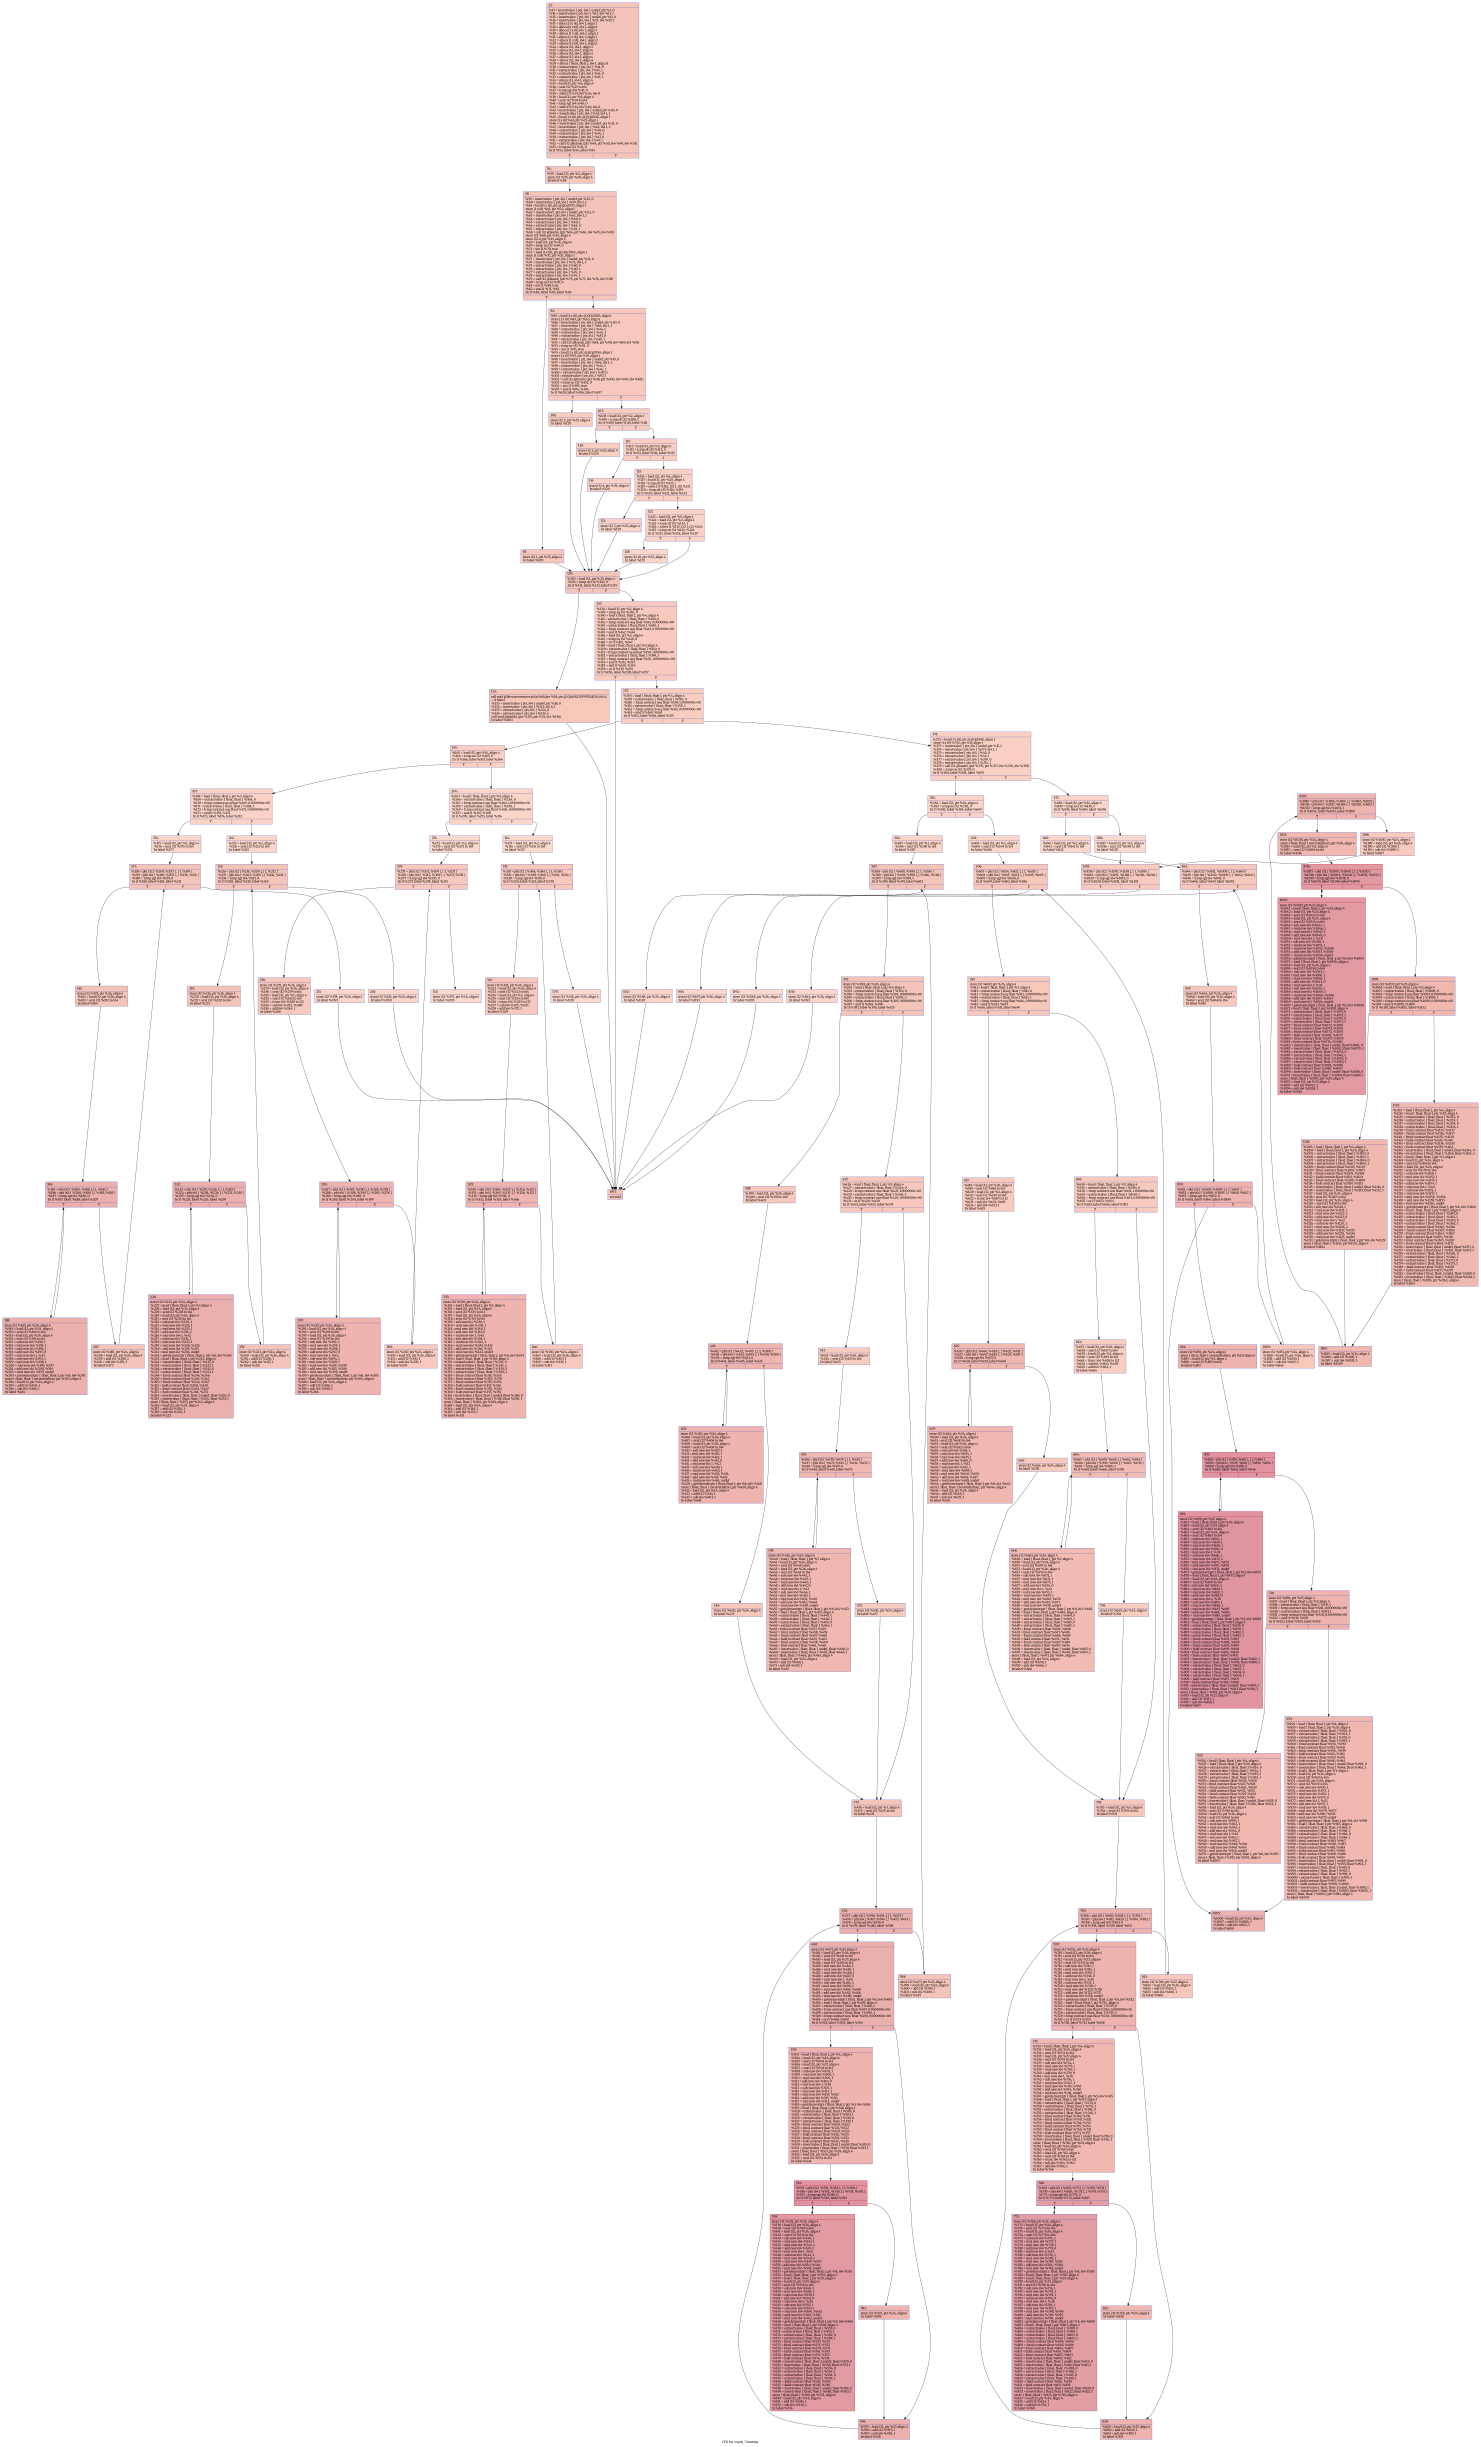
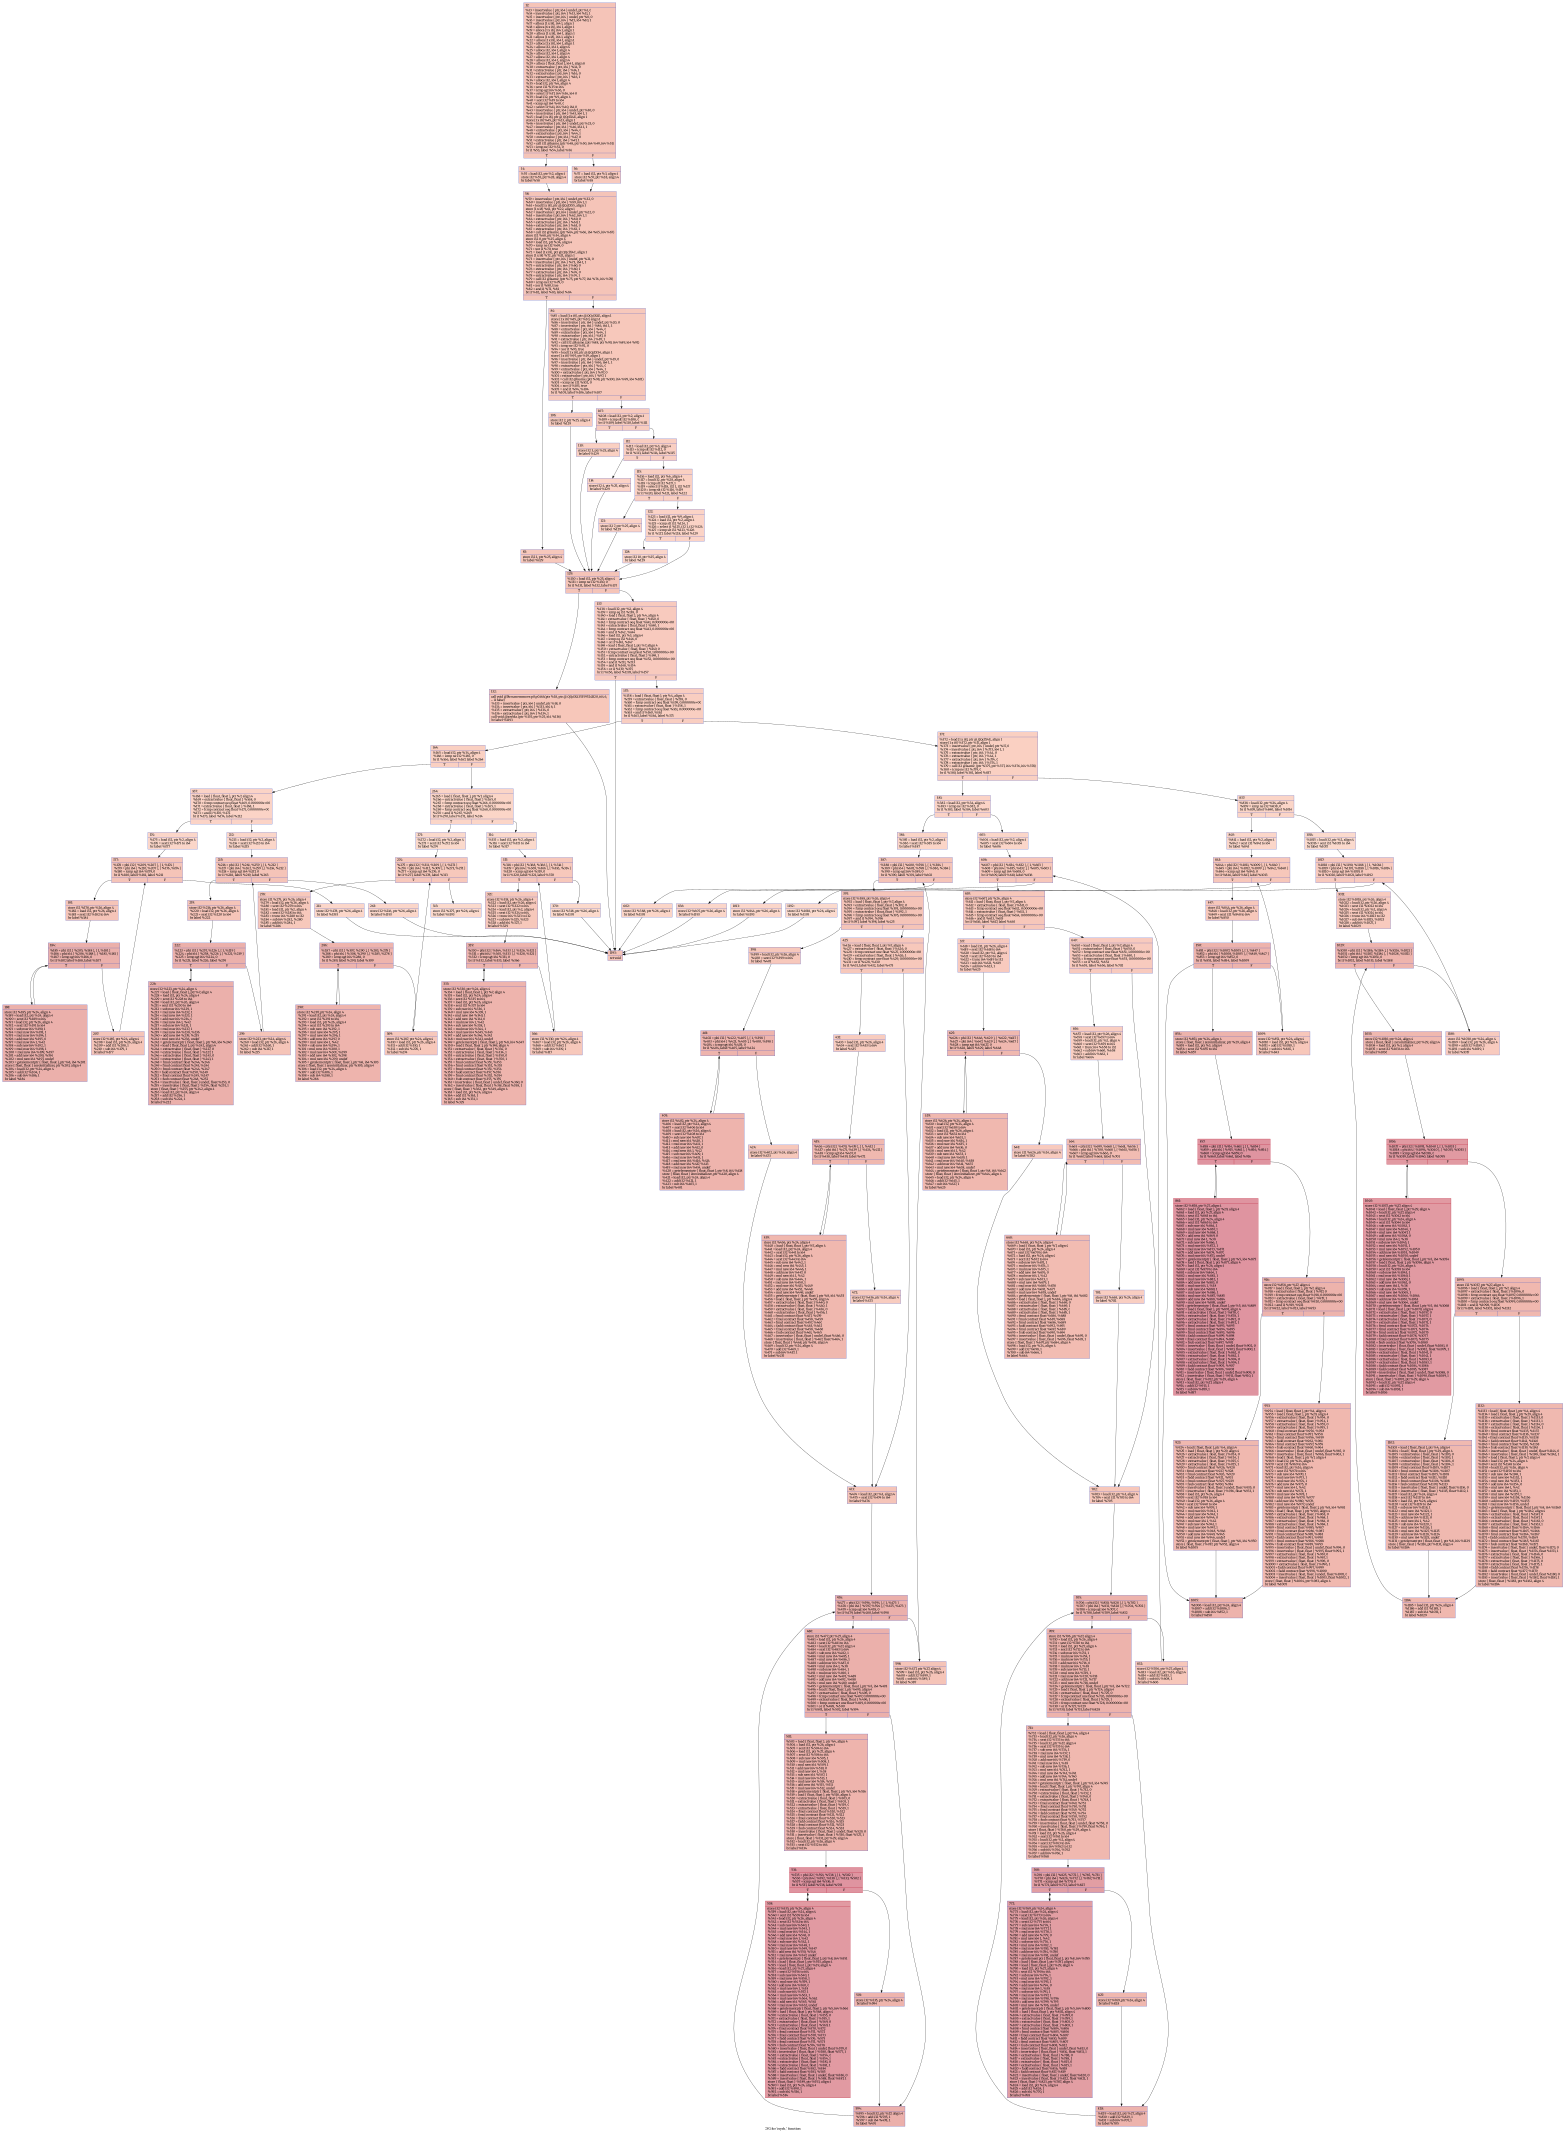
node "56:": added
node "1021:": added
